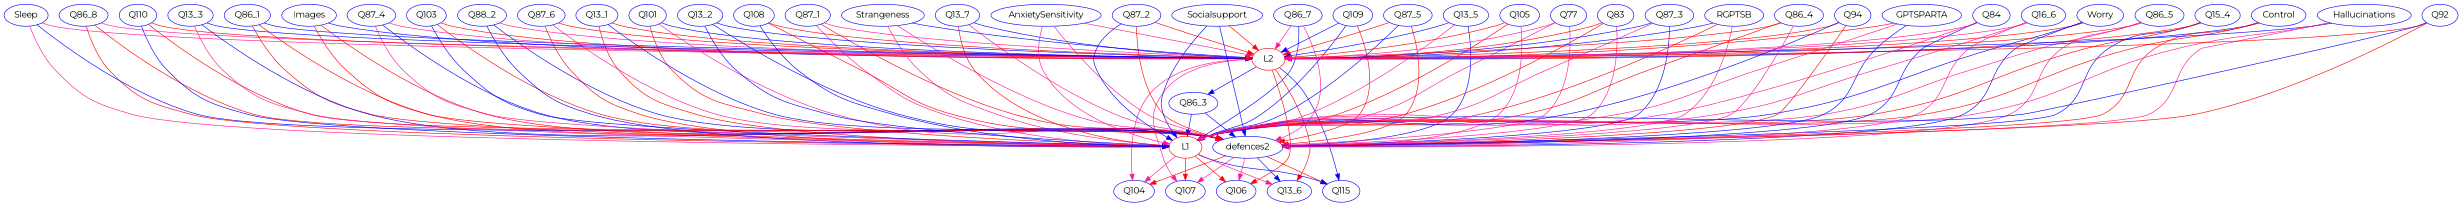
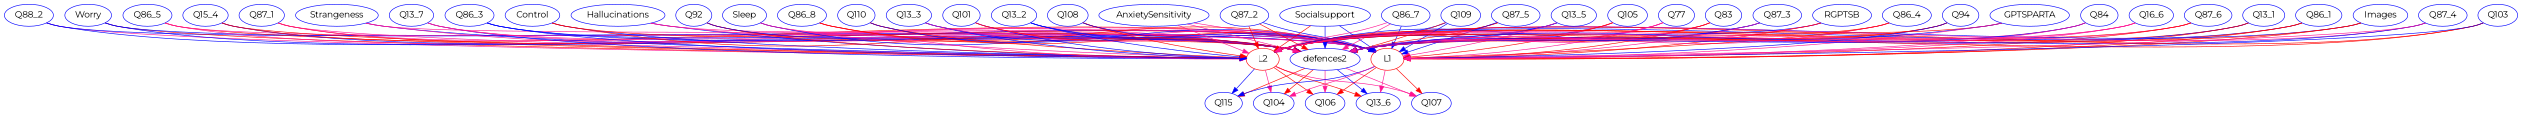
edge "L2" -> "Q86_3": reversed
edge "Q13_7" -> "L1": color red -> deeppink
